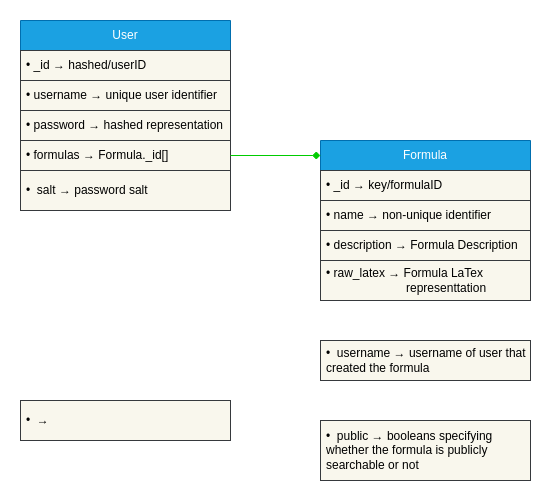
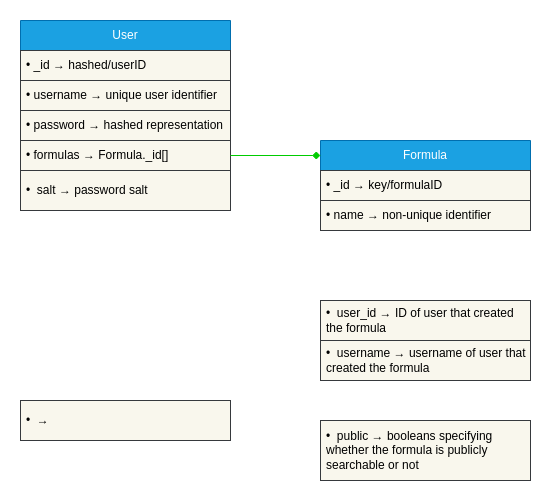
node "• description → Formula Description": removed
node "• raw_latex → Formula LaTex representtation": removed
node "• user_id → ID of user that created the formula": added
